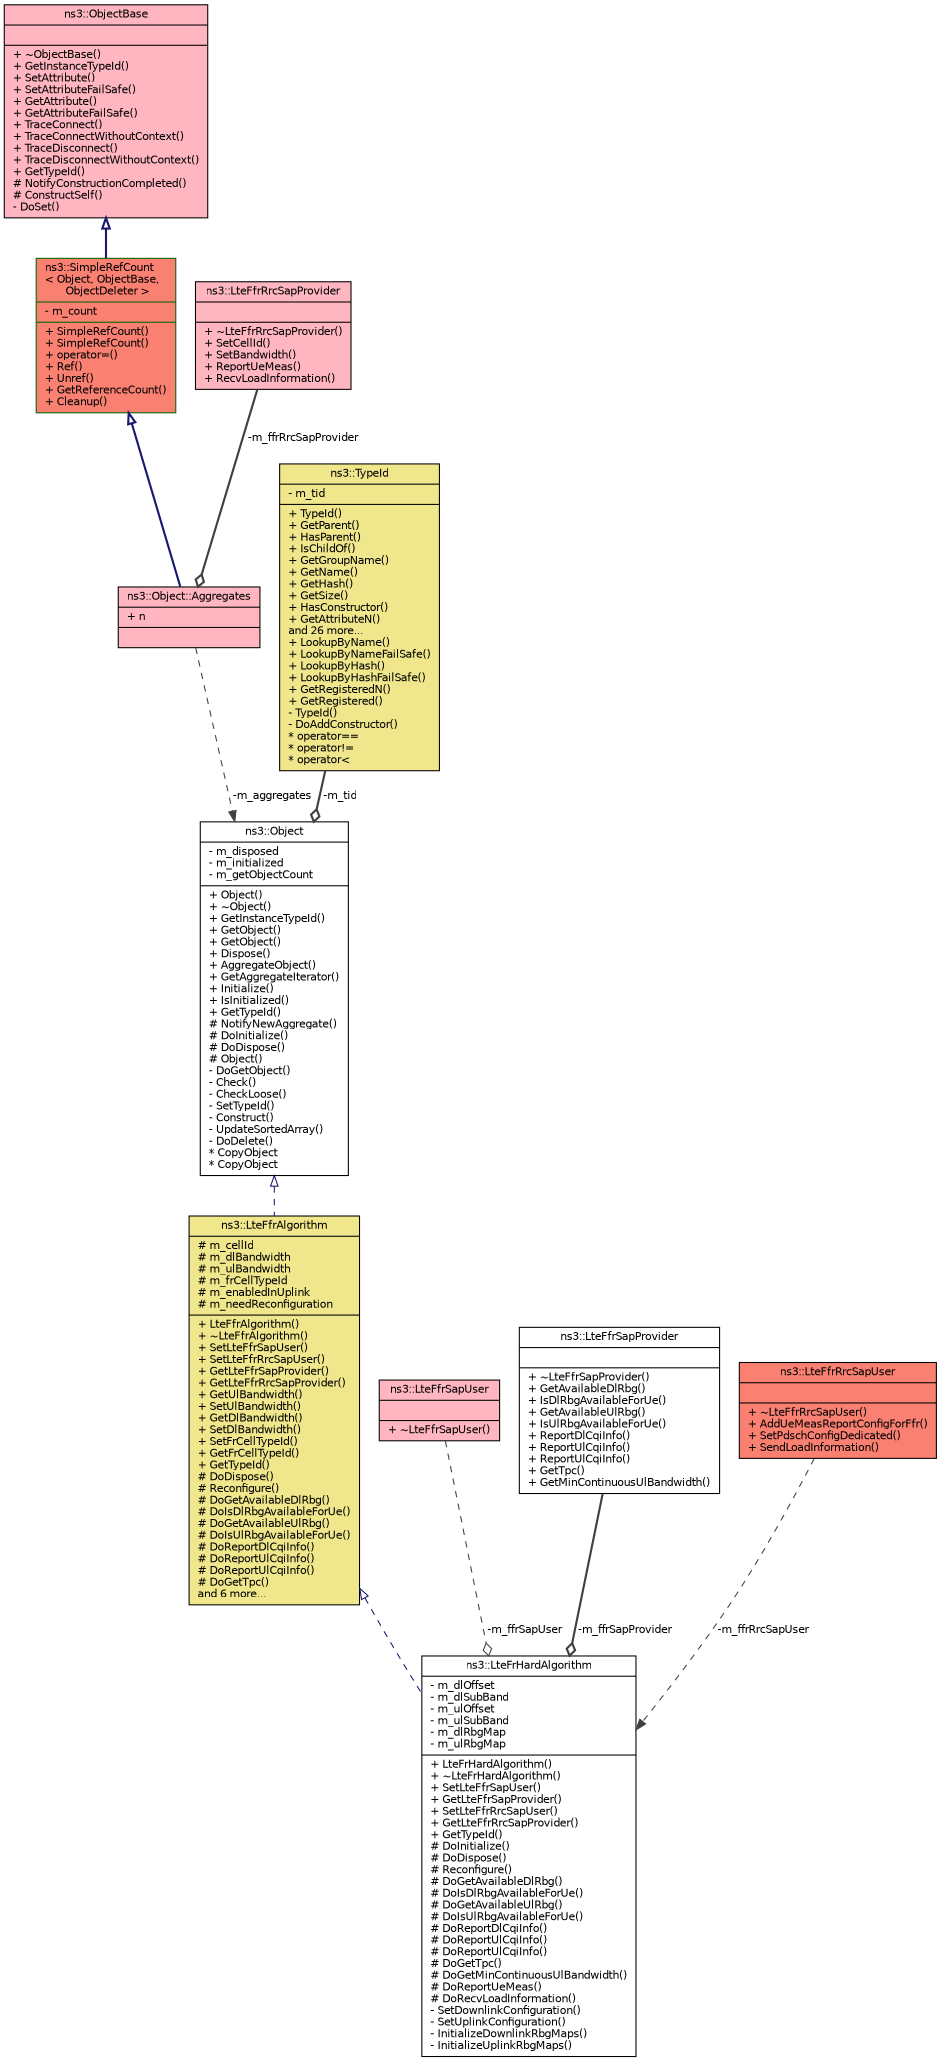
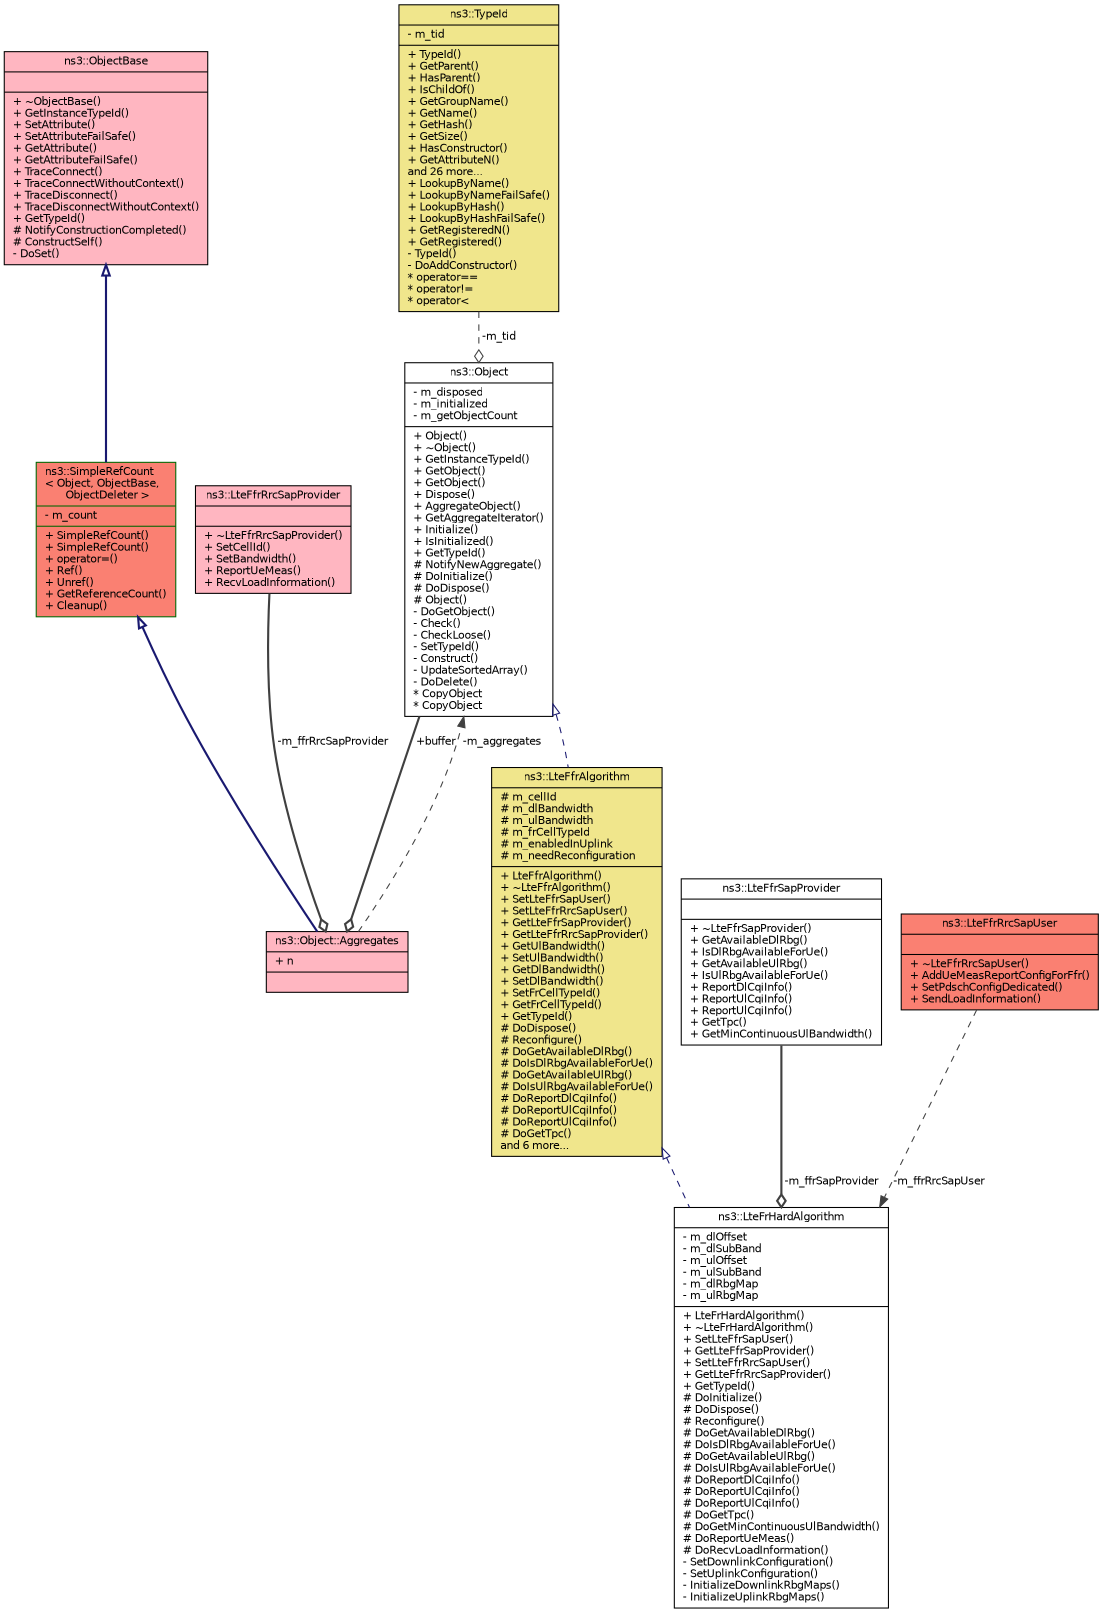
edge "ns3::TypeId" -> "ns3::Object": style bold -> dashed
edge "ns3::Object" -> "ns3::Object::Aggregates": added, label "+buffer"
node "ns3::LteFfrSapUser": removed
